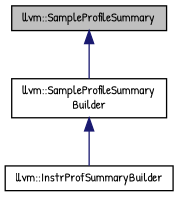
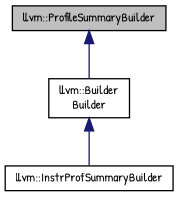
node "llvm::SampleProfileSummary": label "llvm::SampleProfileSummary" -> "llvm::ProfileSummaryBuilder"
node "llvm::SampleProfileSummary Builder": label "llvm::SampleProfileSummary Builder" -> "llvm::Builder Builder"
